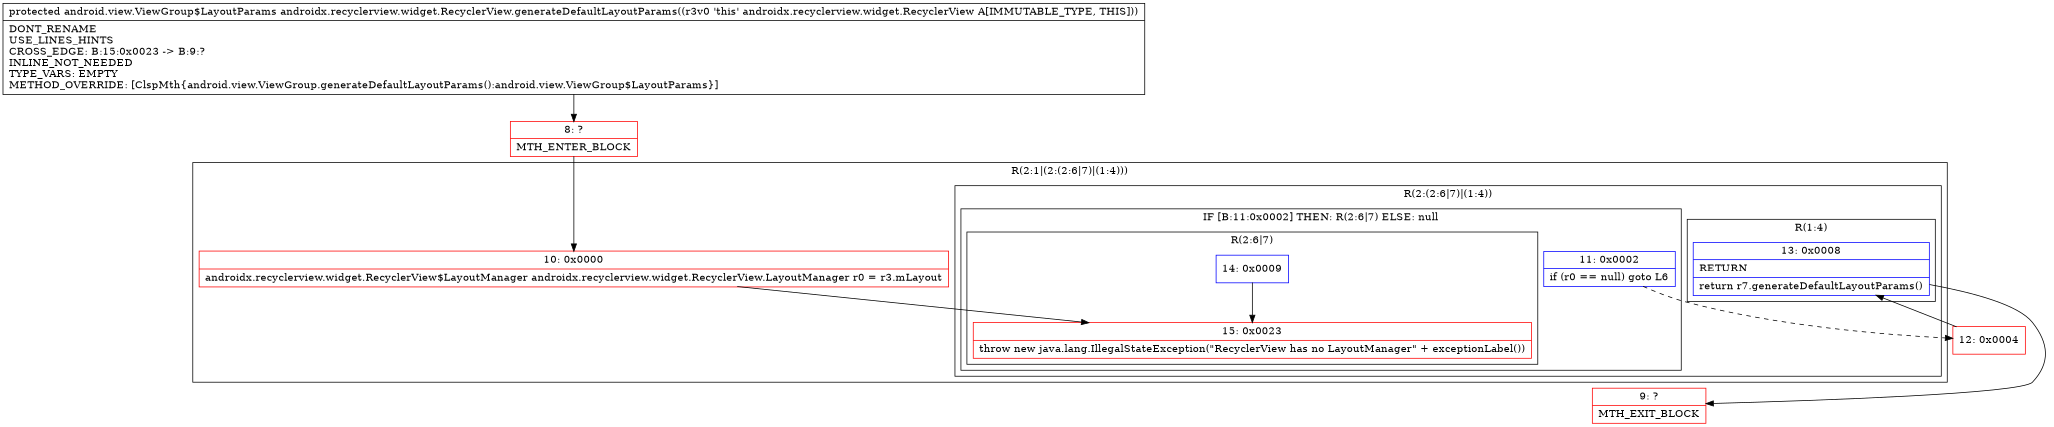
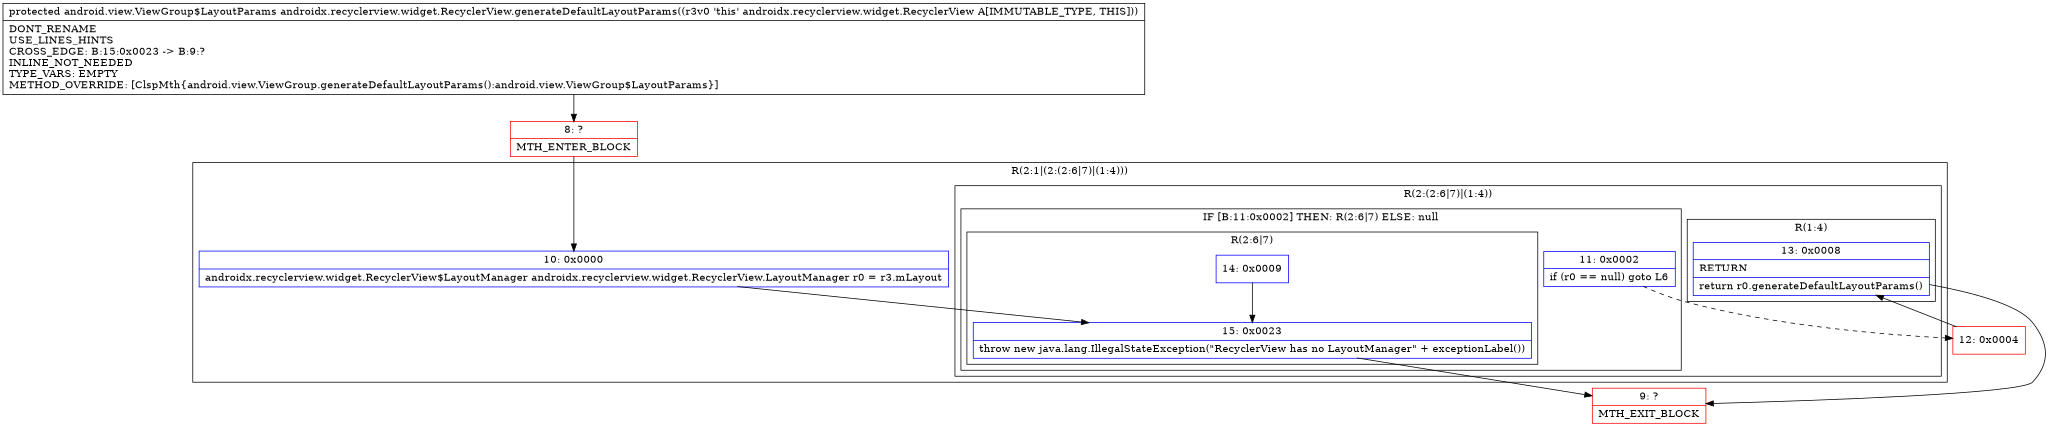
node "10: 0x0000": color red -> blue
node "13: 0x0008": text "return r7.generateDefaultLayoutParams()" -> "return r0.generateDefaultLayoutParams()"
node "15: 0x0023": color red -> blue
edge "15: 0x0023" -> "9: ?": added
